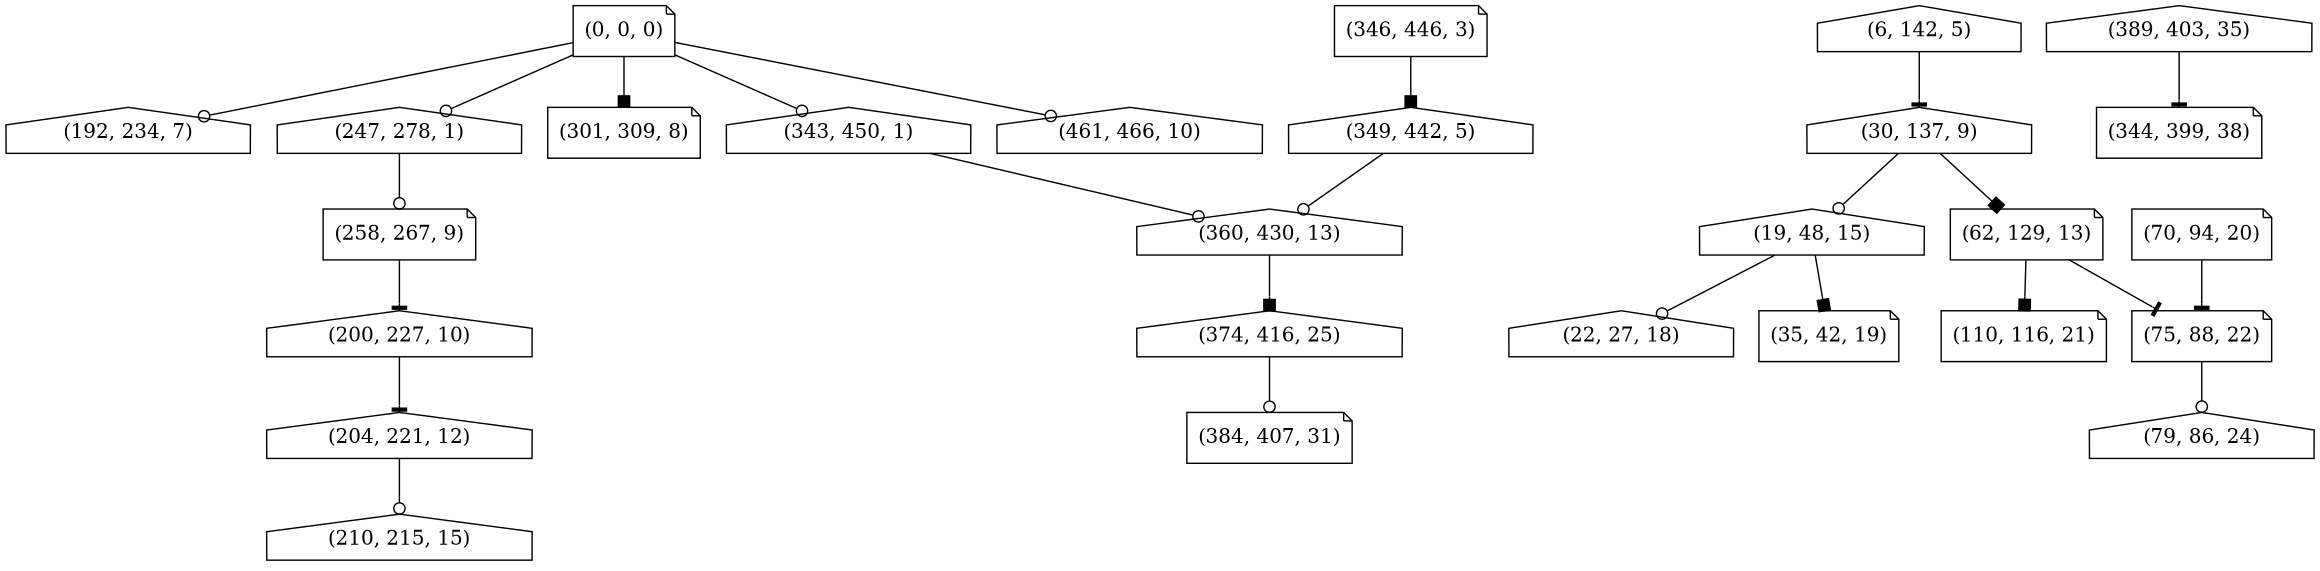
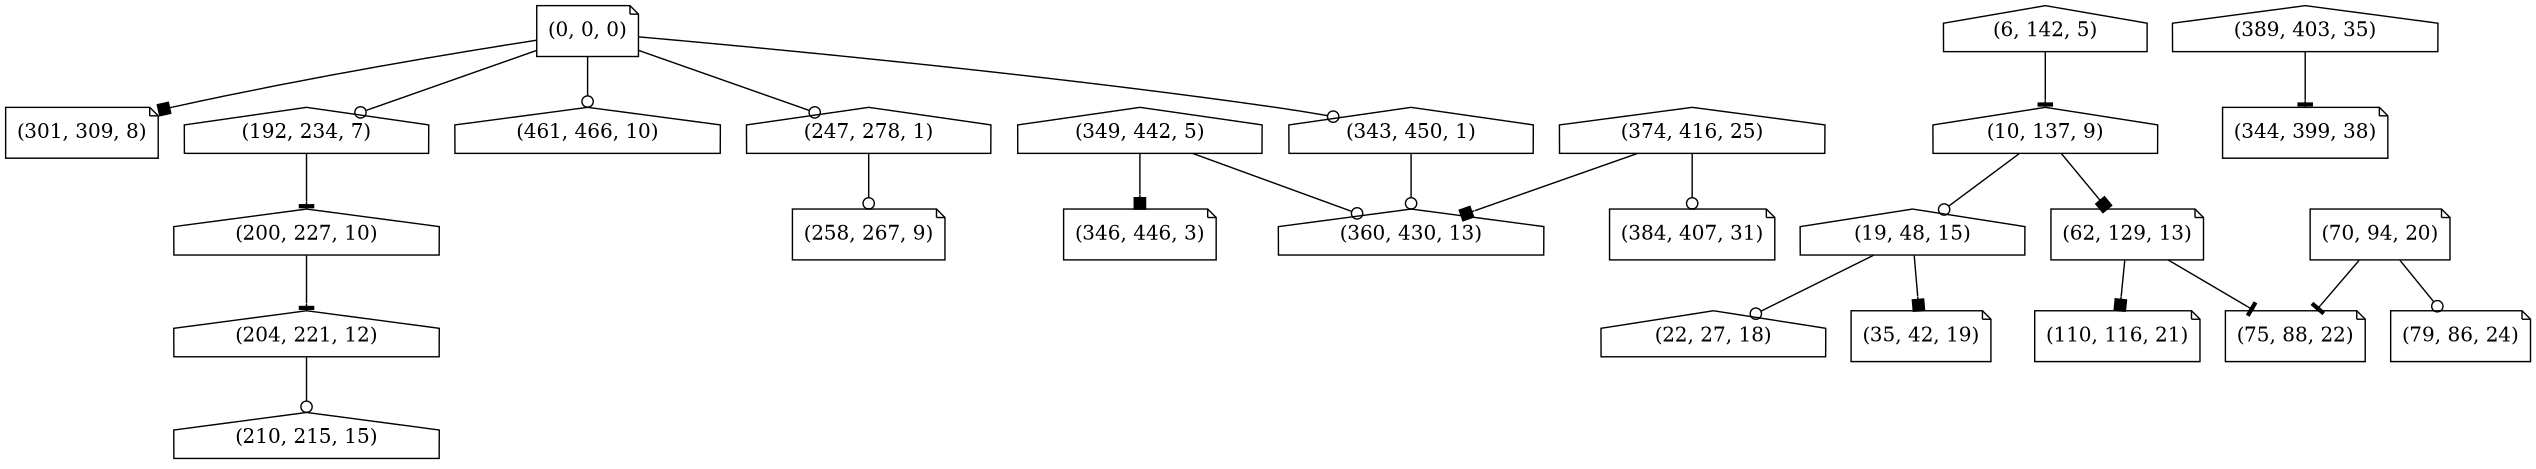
edge "(346, 446, 3)" -> "(349, 442, 5)": reversed
node "(30, 137, 9)": label "(30, 137, 9)" -> "(10, 137, 9)"
edge "(360, 430, 13)" -> "(374, 416, 25)": reversed
edge "(258, 267, 9)" -> "(200, 227, 10)": now "(192, 234, 7)" -> "(200, 227, 10)"
edge "(75, 88, 22)" -> "(79, 86, 24)": now "(70, 94, 20)" -> "(79, 86, 24)"
node "(79, 86, 24)": shape house -> note
